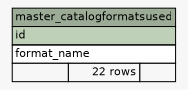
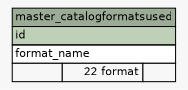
node "master_catalogformatsused": text "22 rows" -> "22 format"
